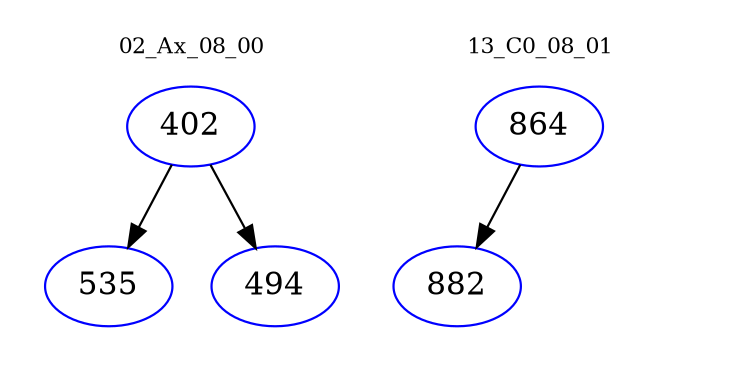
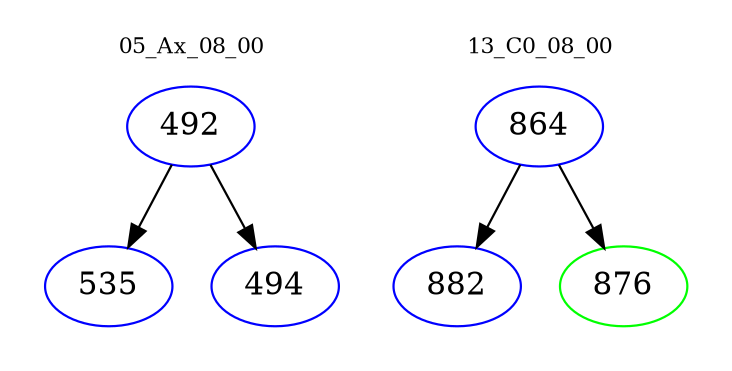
cluster "02_Ax_08_00": label "02_Ax_08_00" -> "05_Ax_08_00"
cluster "13_C0_08_01": label "13_C0_08_01" -> "13_C0_08_00"
node "402": label "402" -> "492"
node "876": added
